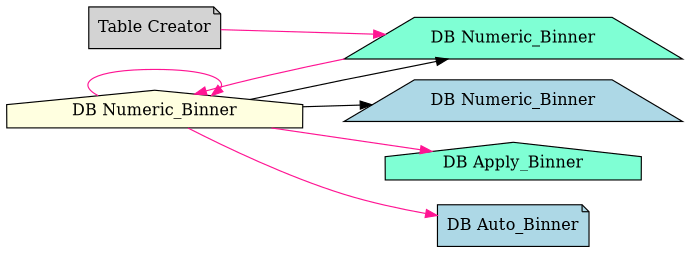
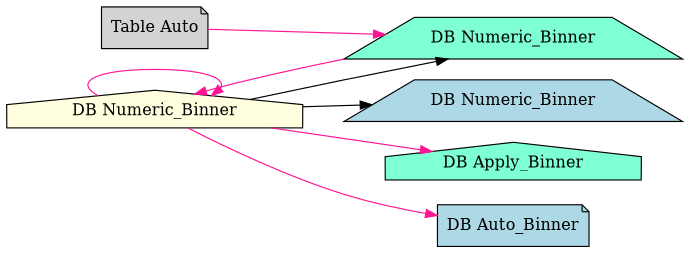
node "Table Creator": label "Table Creator" -> "Table Auto"
